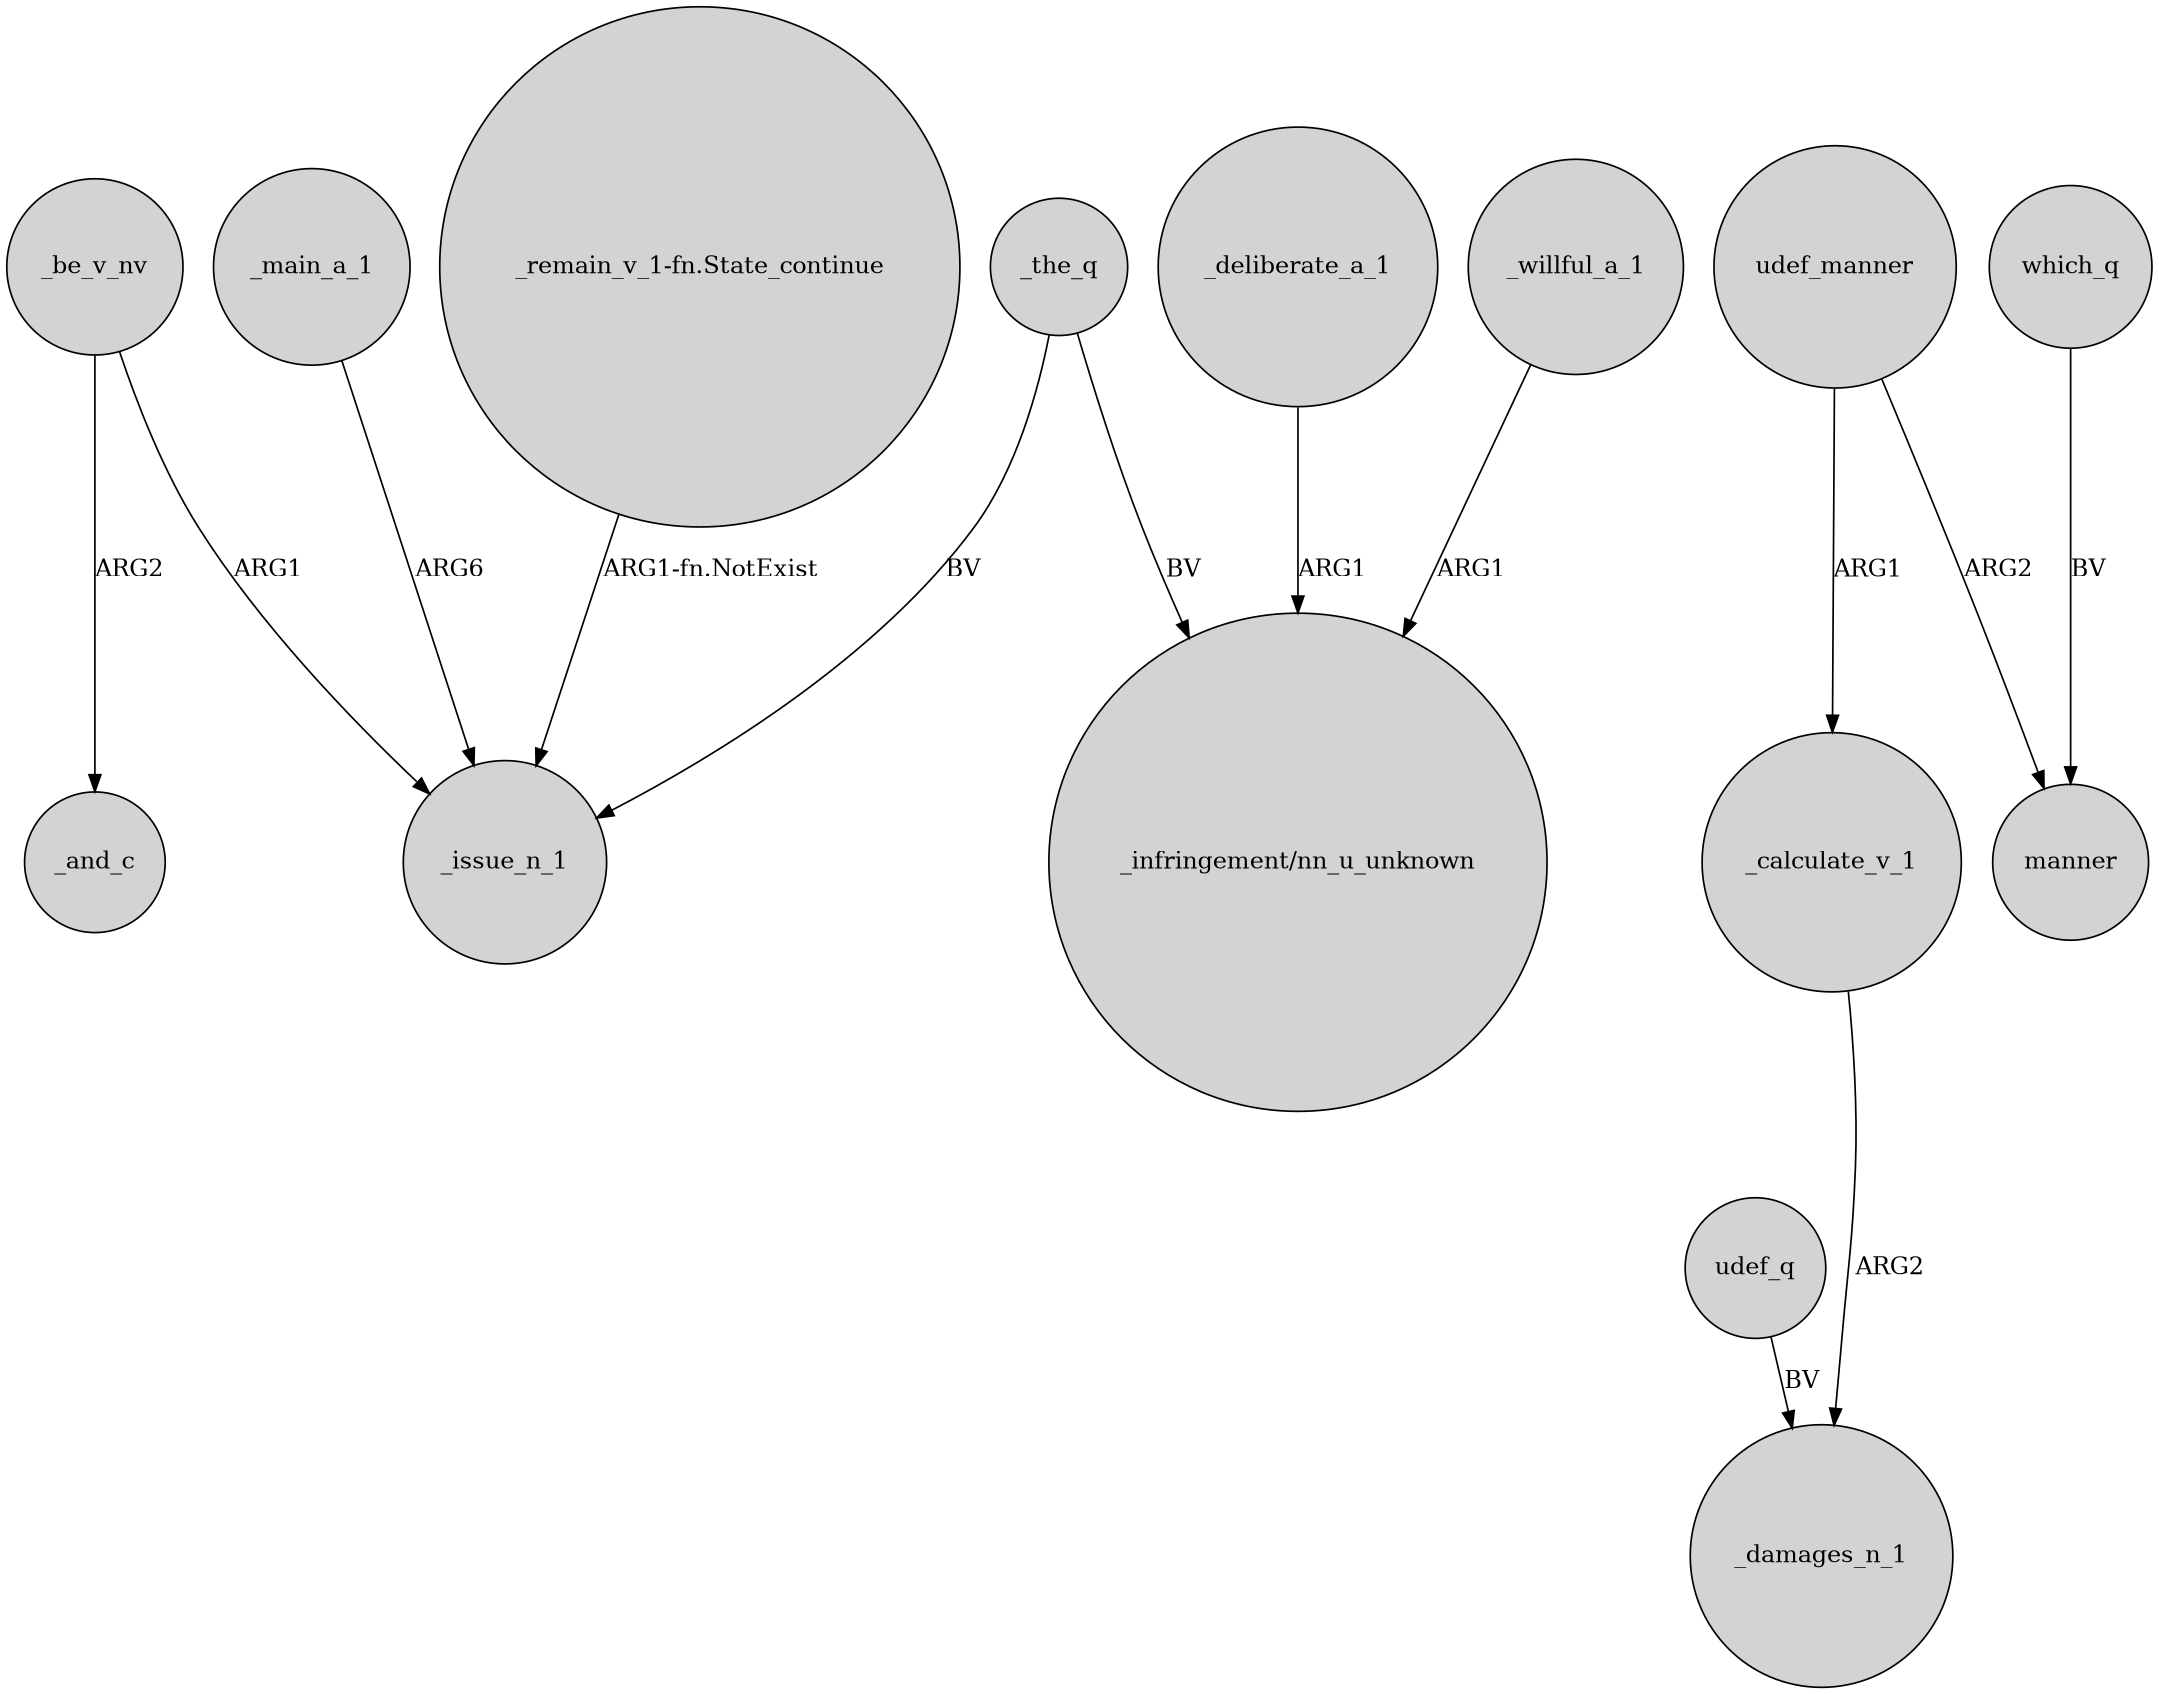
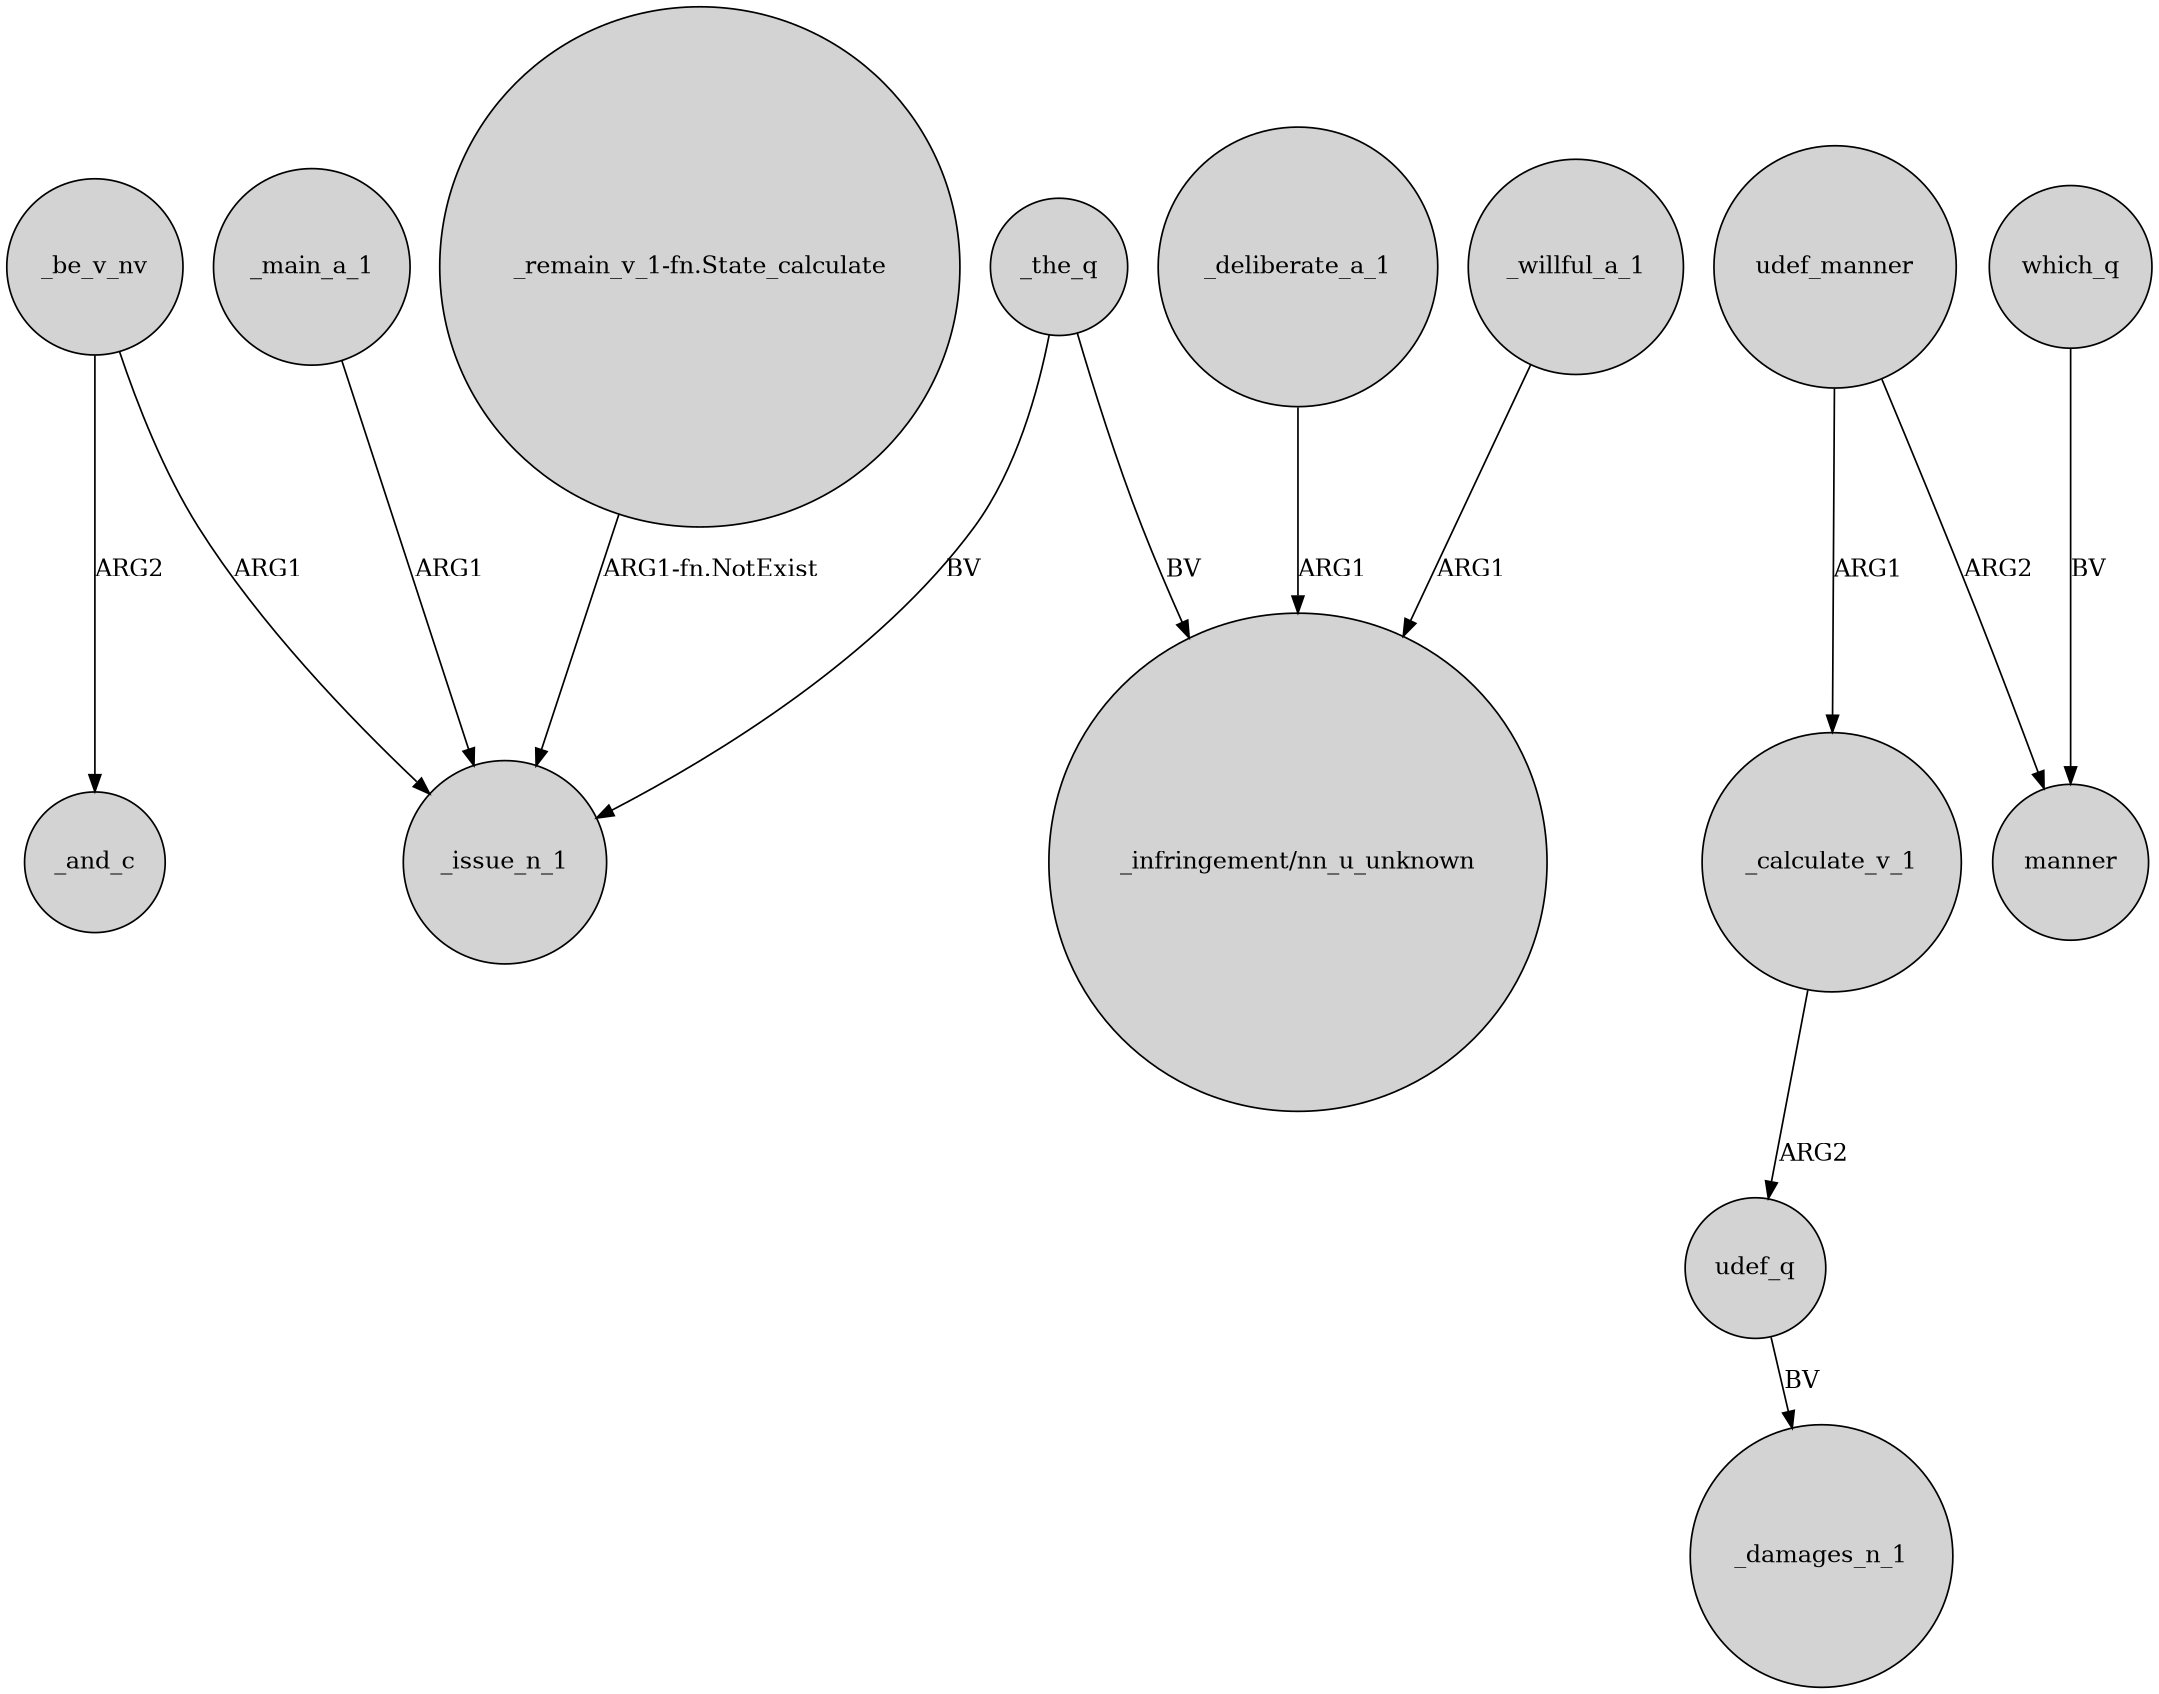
node "_remain_v_1-fn.State_continue": label "_remain_v_1-fn.State_continue" -> "_remain_v_1-fn.State_calculate"
edge "_main_a_1" -> "_issue_n_1": label "ARG6" -> "ARG1"
edge "_calculate_v_1" -> "_damages_n_1": now "_calculate_v_1" -> "udef_q"
